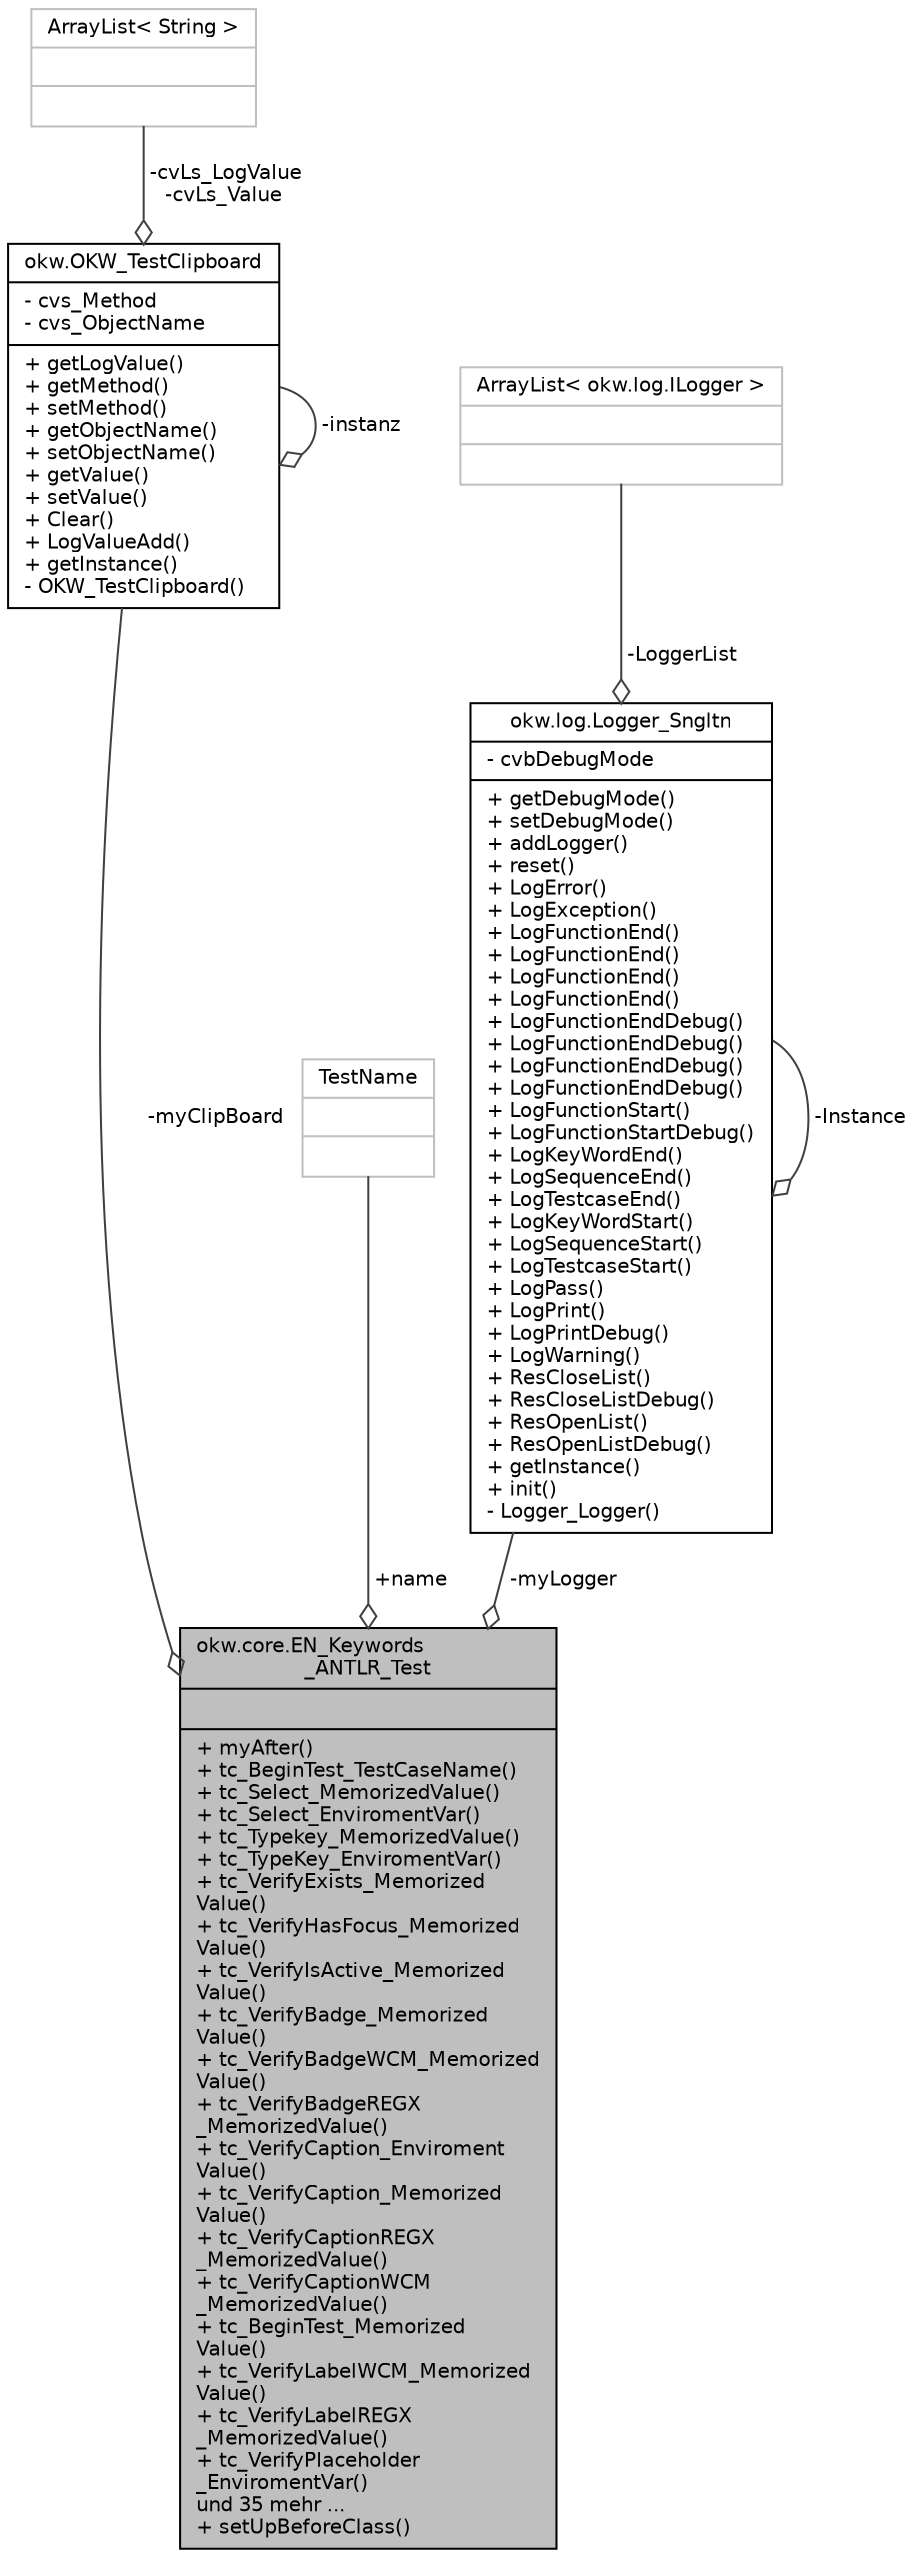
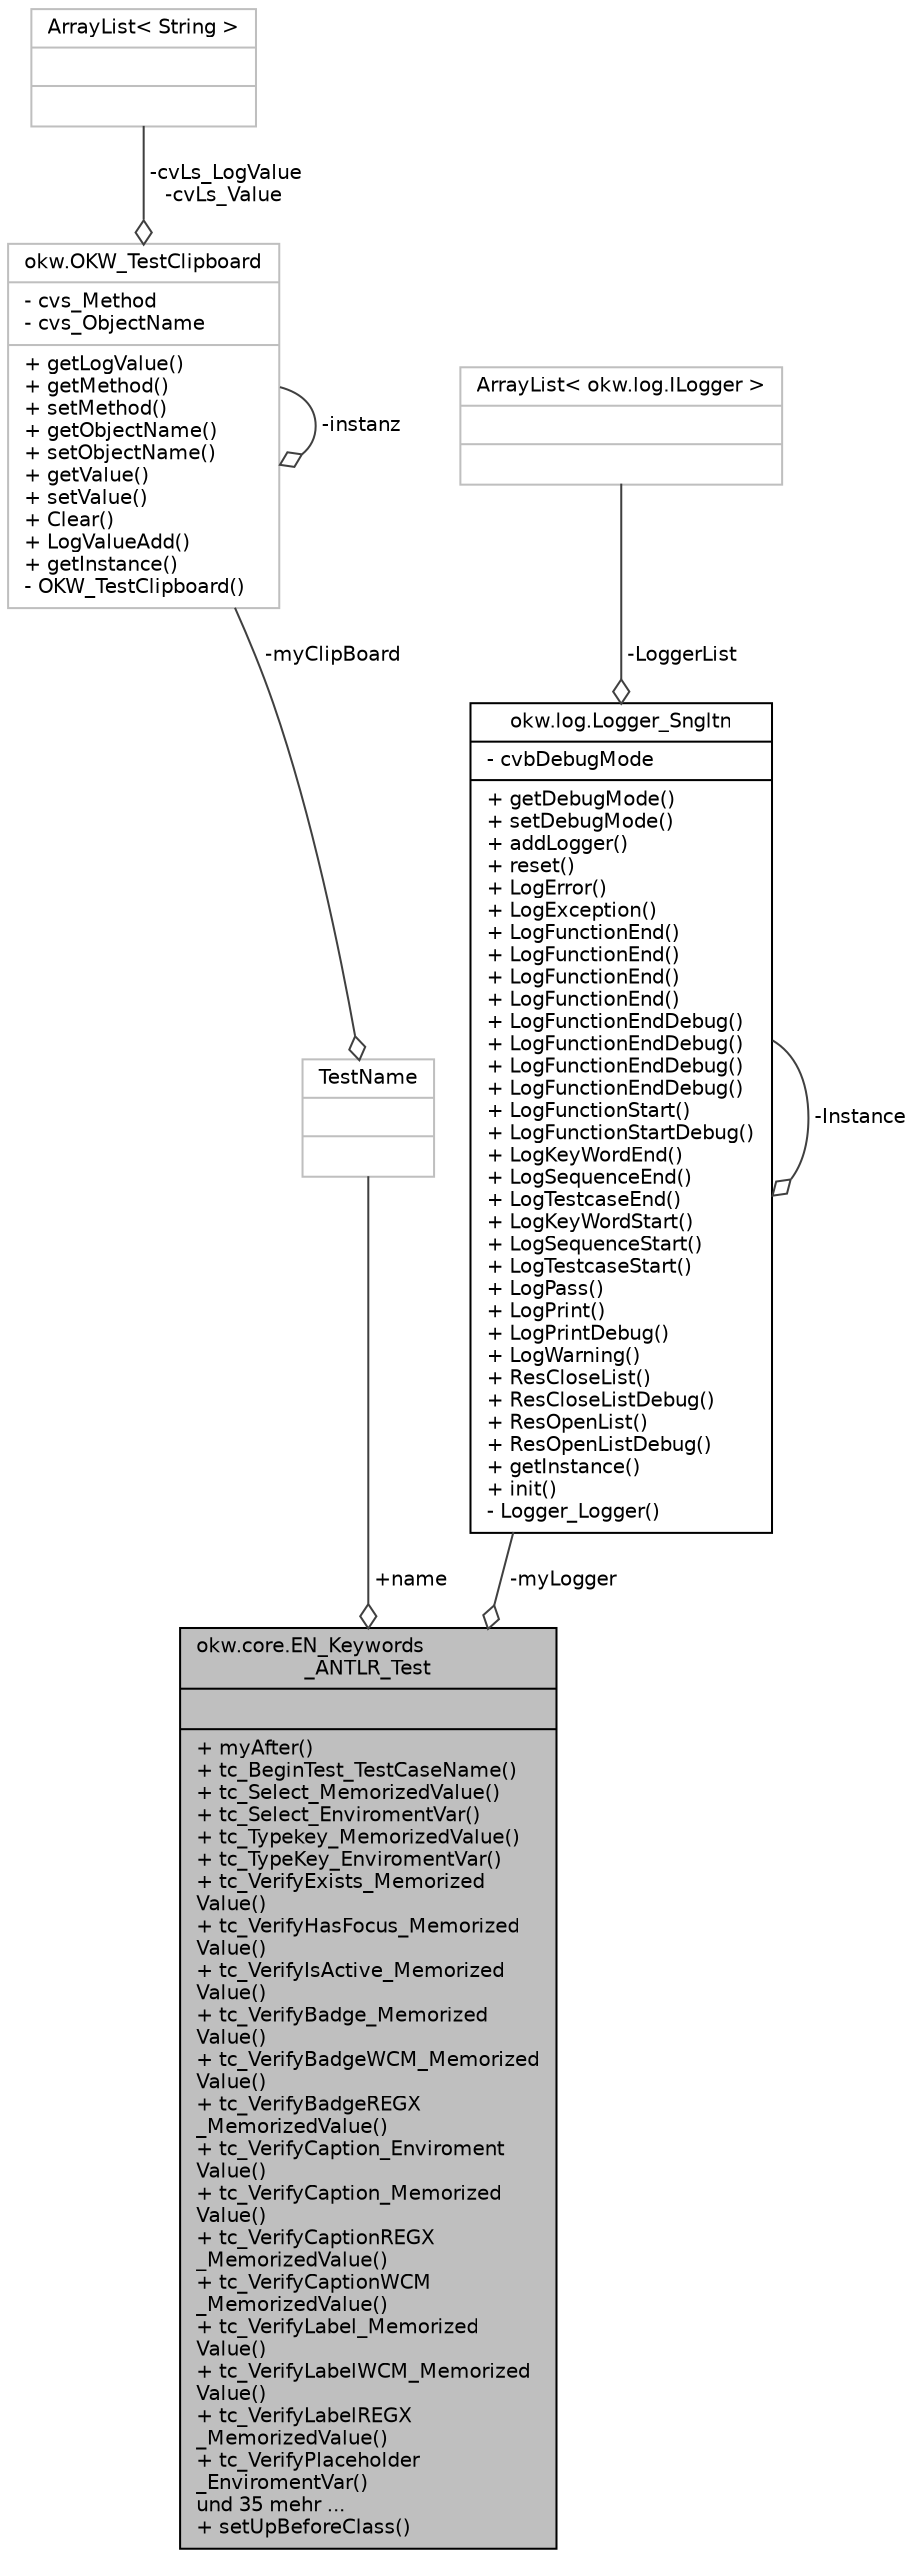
node "okw.OKW_TestClipboard": color black -> grey75
edge "okw.OKW_TestClipboard" -> "okw.core.EN_Keywords": now "okw.OKW_TestClipboard" -> "TestName"
node "okw.core.EN_Keywords": text "+ tc_BeginTest_Memorized" -> "+ tc_VerifyLabel_Memorized"
